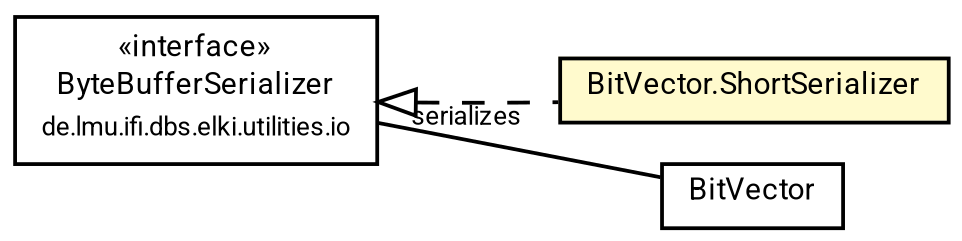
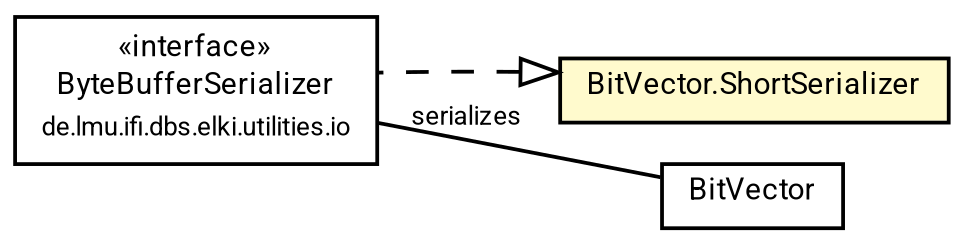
edge "BitVector.ShortSerializer" -> "ByteBufferSerializer": reversed
